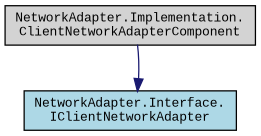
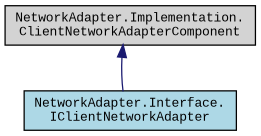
edge "NetworkAdapter.Implementation. ClientNetworkAdapterComponent" -> "NetworkAdapter.Interface. IClientNetworkAdapter": reversed
